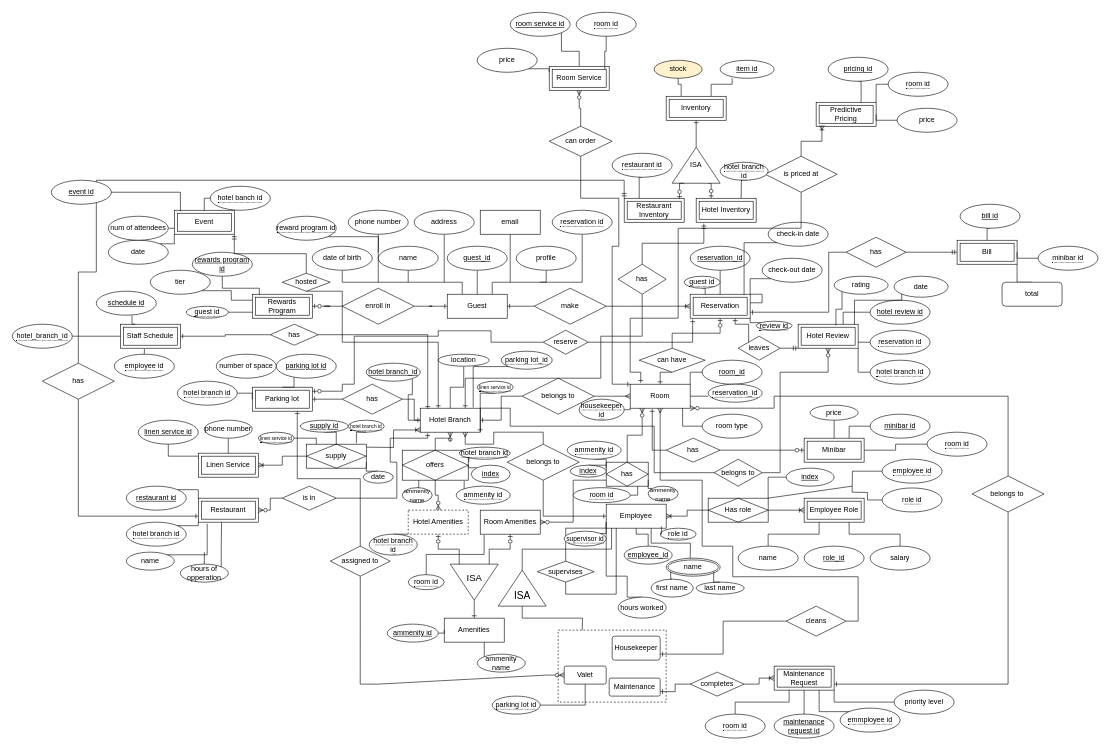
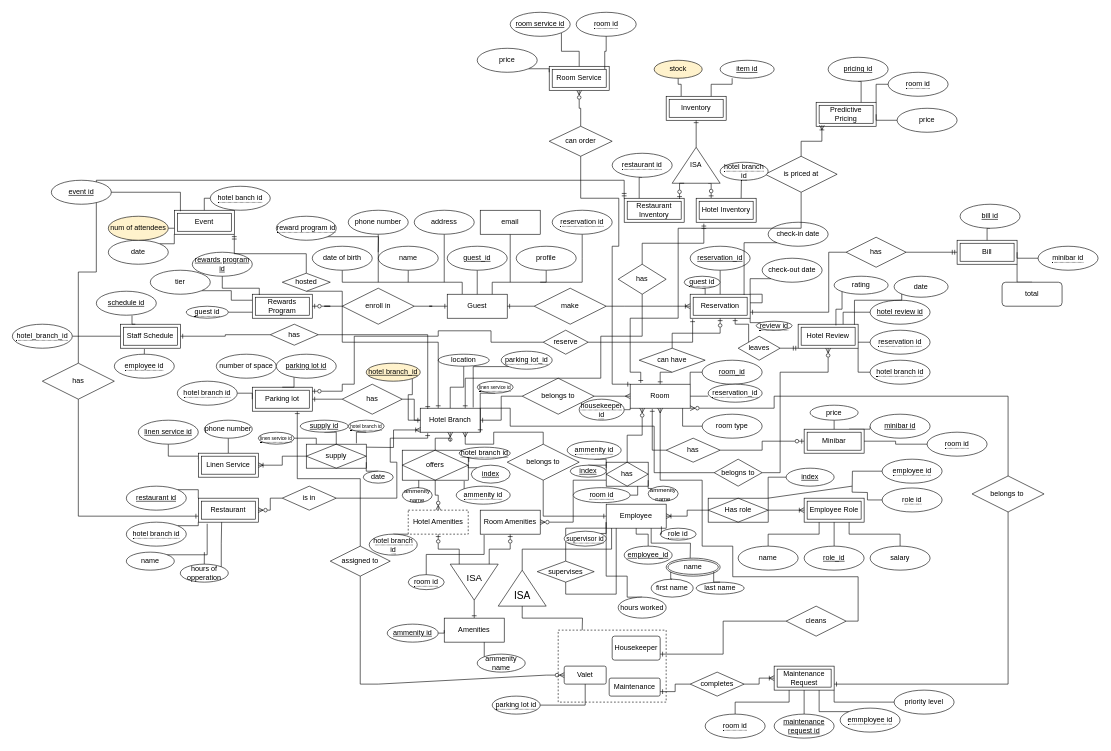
node "num of attendees": fillcolor #ffffff -> #fff2cc
node "hotel branch_id": fillcolor #ffffff -> #fff2cc
node "Minibar": moved (834, 450) -> (834, 441)
edge "Employee Role" -- "role_id": added
